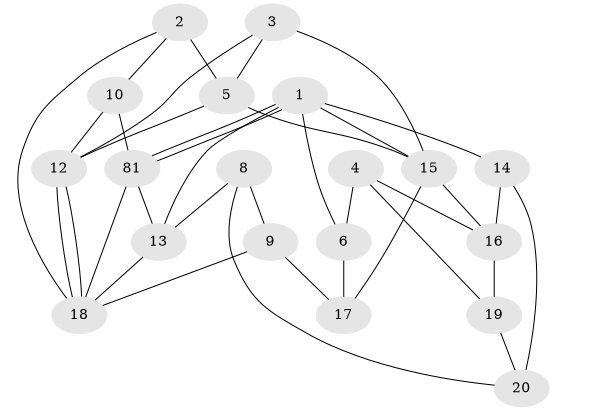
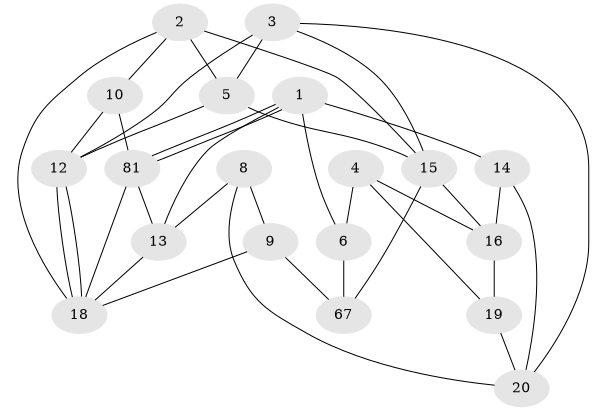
edge "3" -- "20": added
edge "1" -- "15": now "2" -- "15"
node "17": label "17" -> "67"
